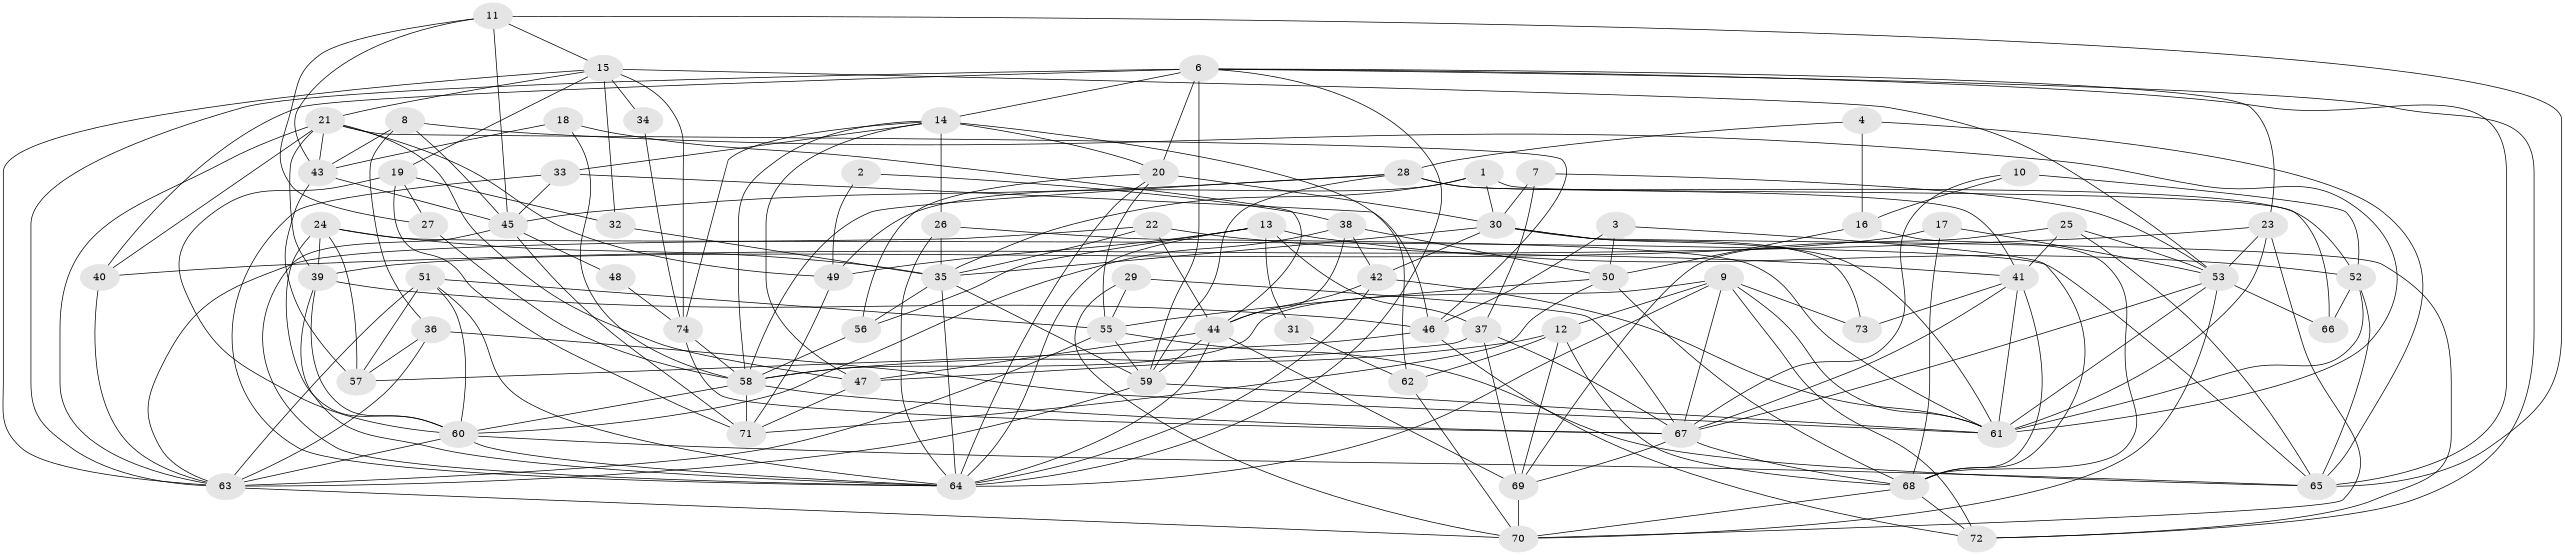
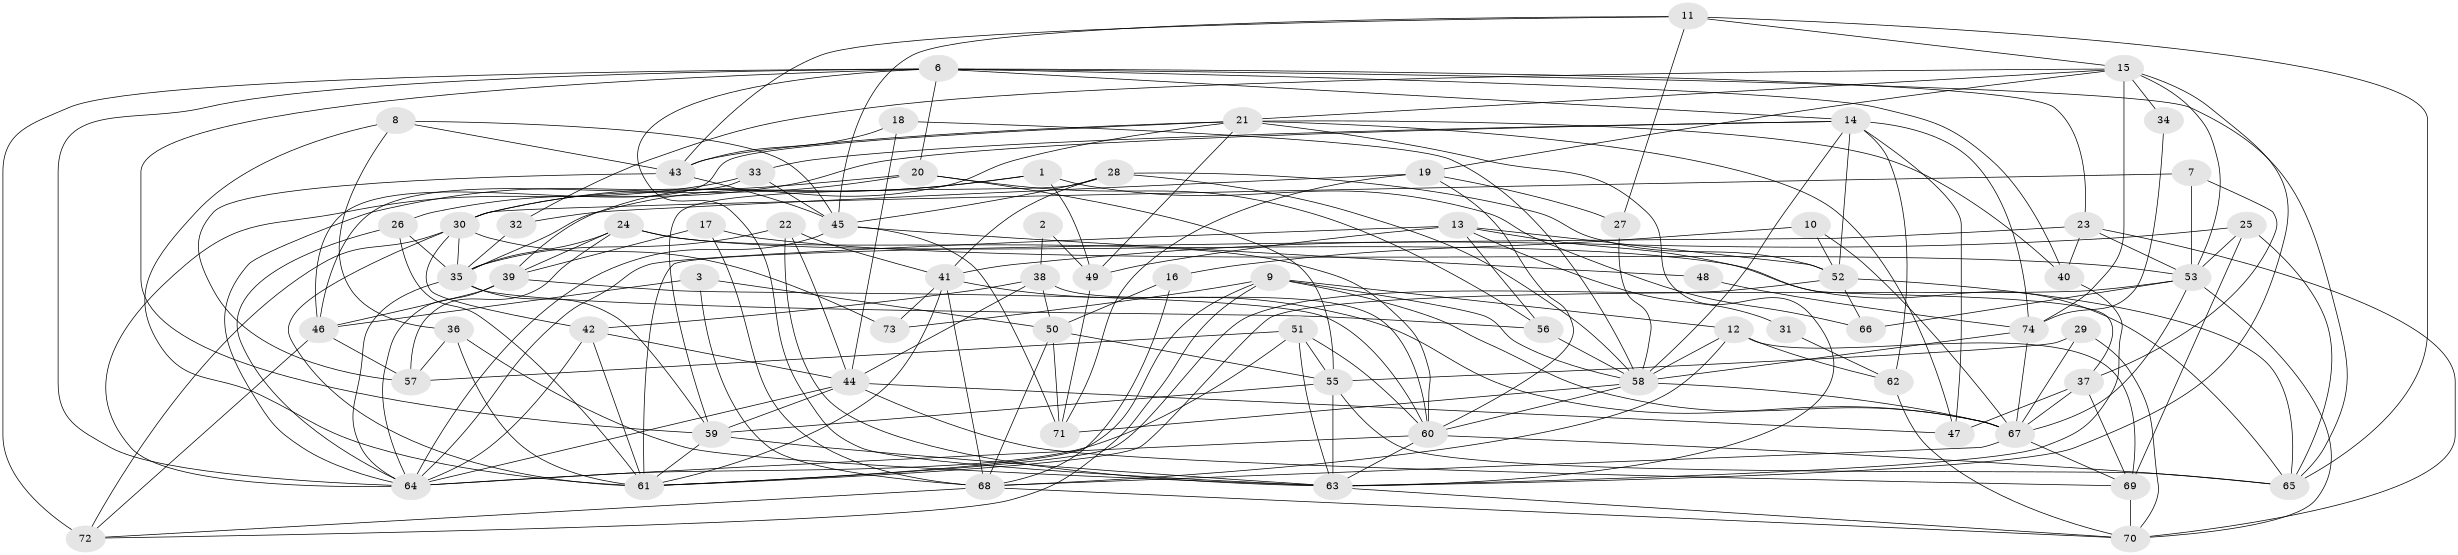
node "4": removed
edge "14" -- "20": now "14" -- "52"
edge "47" -- "71": removed
edge "9" -- "64": removed
